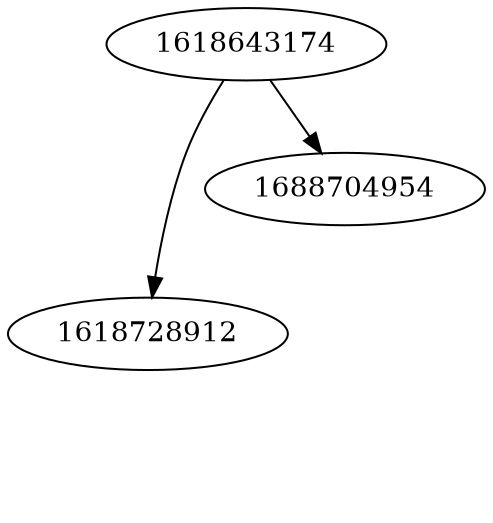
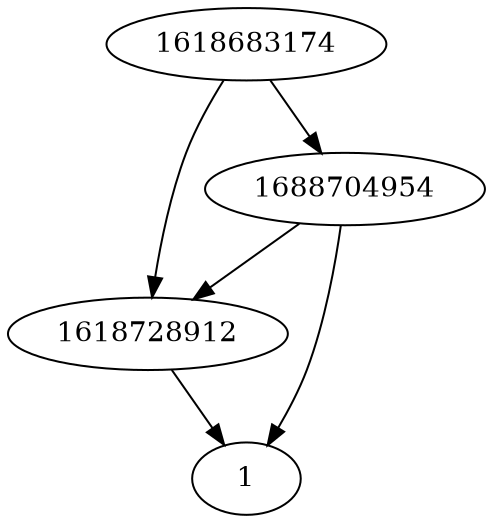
node "1618643174": label "1618643174" -> "1618683174"
edge "1688704954" -> "1618728912": added
node "1": added
